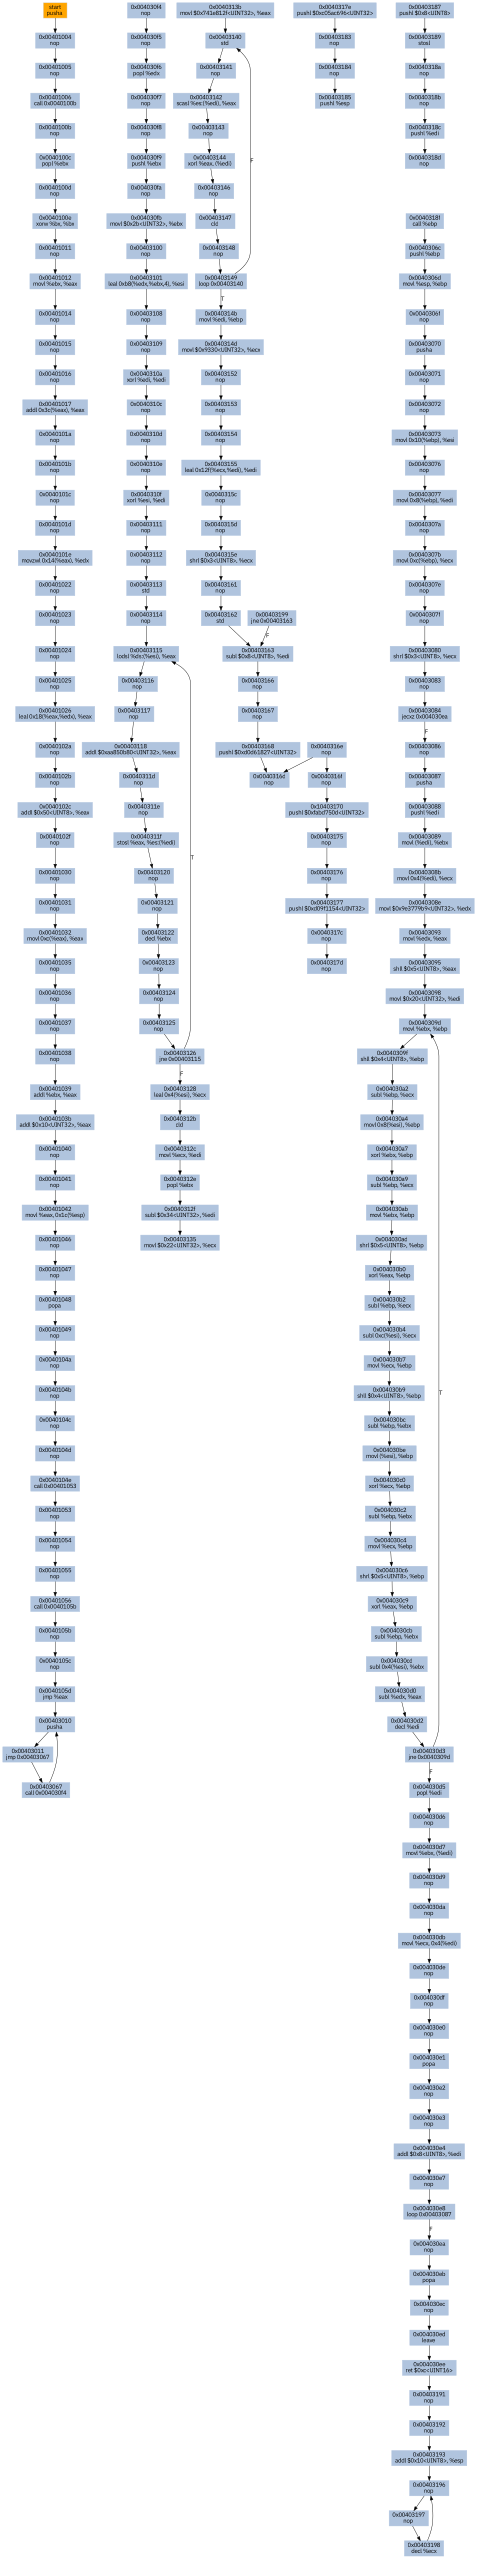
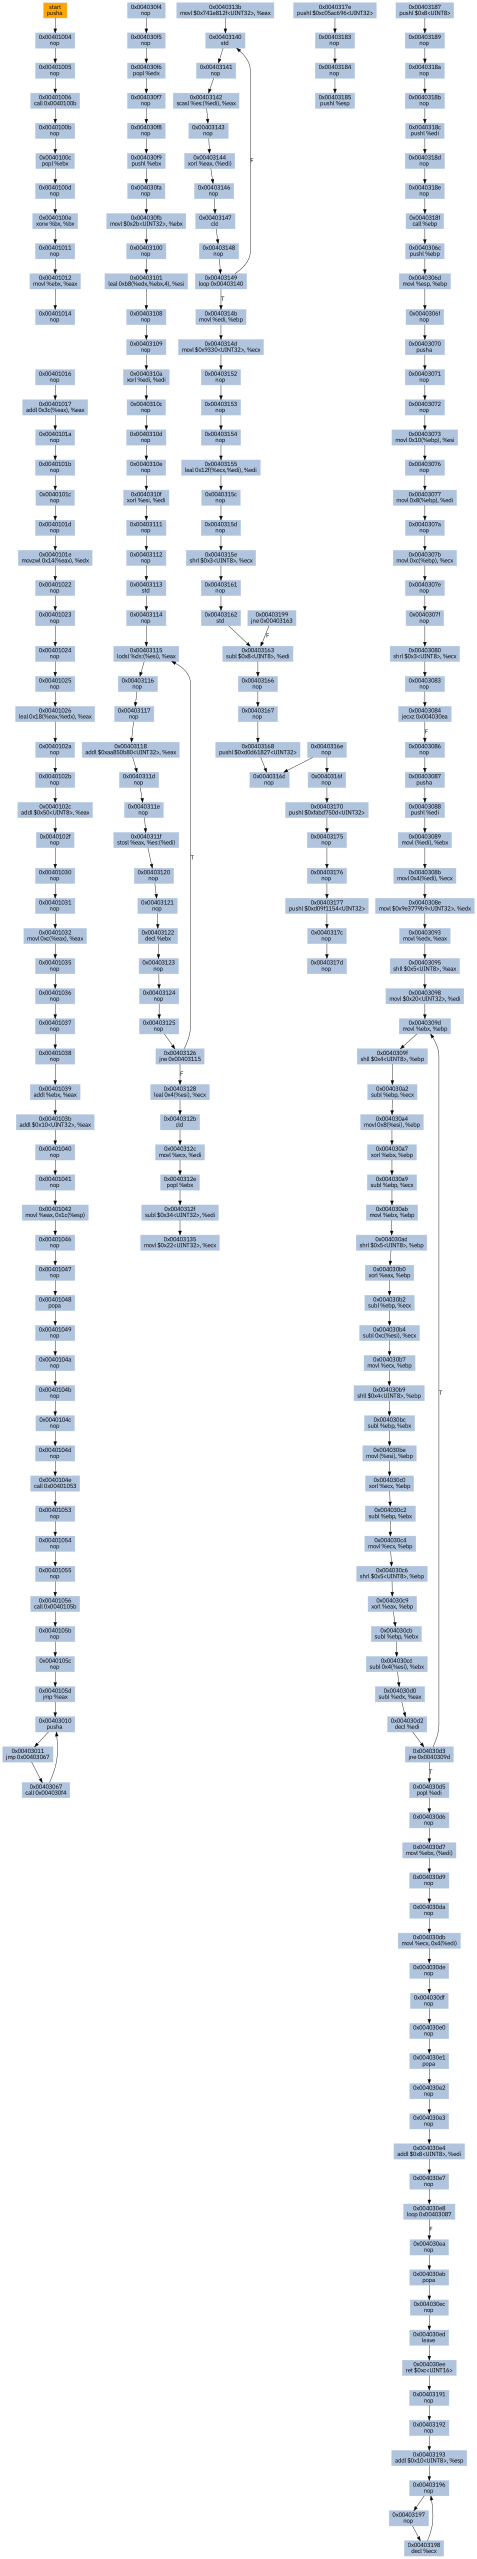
node "0x00403189 stosl": label "0x00403189 stosl" -> "0x00403189 nop"
node "0x0040318e nop": added
node "0x00401015 nop": removed
node "0x10403170 pushl $0xfabd750d<UINT32>": label "0x10403170 pushl $0xfabd750d<UINT32>" -> "0x00403170 pushl $0xfabd750d<UINT32>"
edge "0x004030d3 jne 0x0040309d" -> "0x004030d5 popl %edi": label "F" -> "T"
